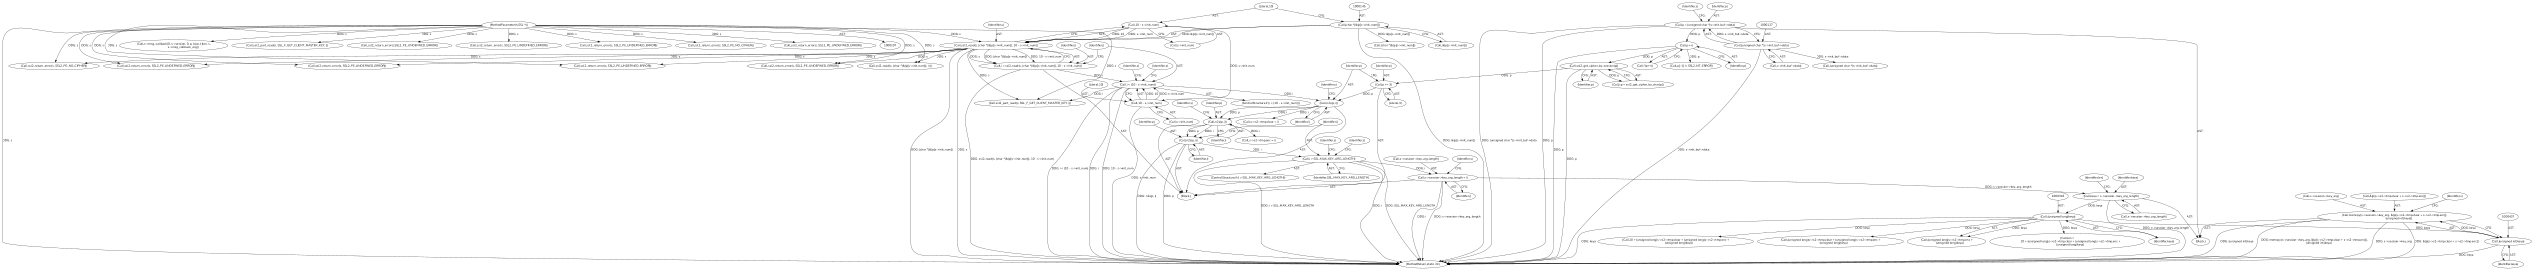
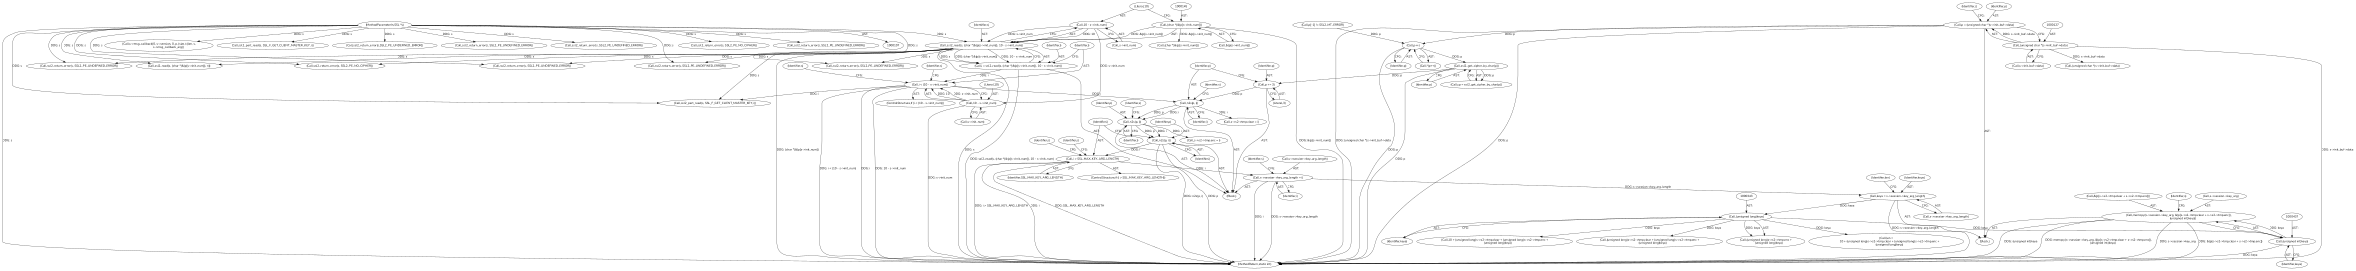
edge "(Call,p++)" -> "(Call,p[-1] != SSL2_MT_ERROR)": reversed
node "(Call,ssl2_get_cipher_by_session(p))": label "(Call,ssl2_get_cipher_by_session(p))" -> "(Call,ssl2_get_cipher_by_char(p))"
edge "(Call,(unsigned long)keya)" -> "(MethodReturn,static int)": removed, label "DDG: keya"
